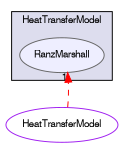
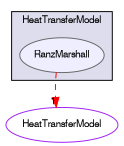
edge "HeatTransferModel" -> "RanzMarshall": reversed
